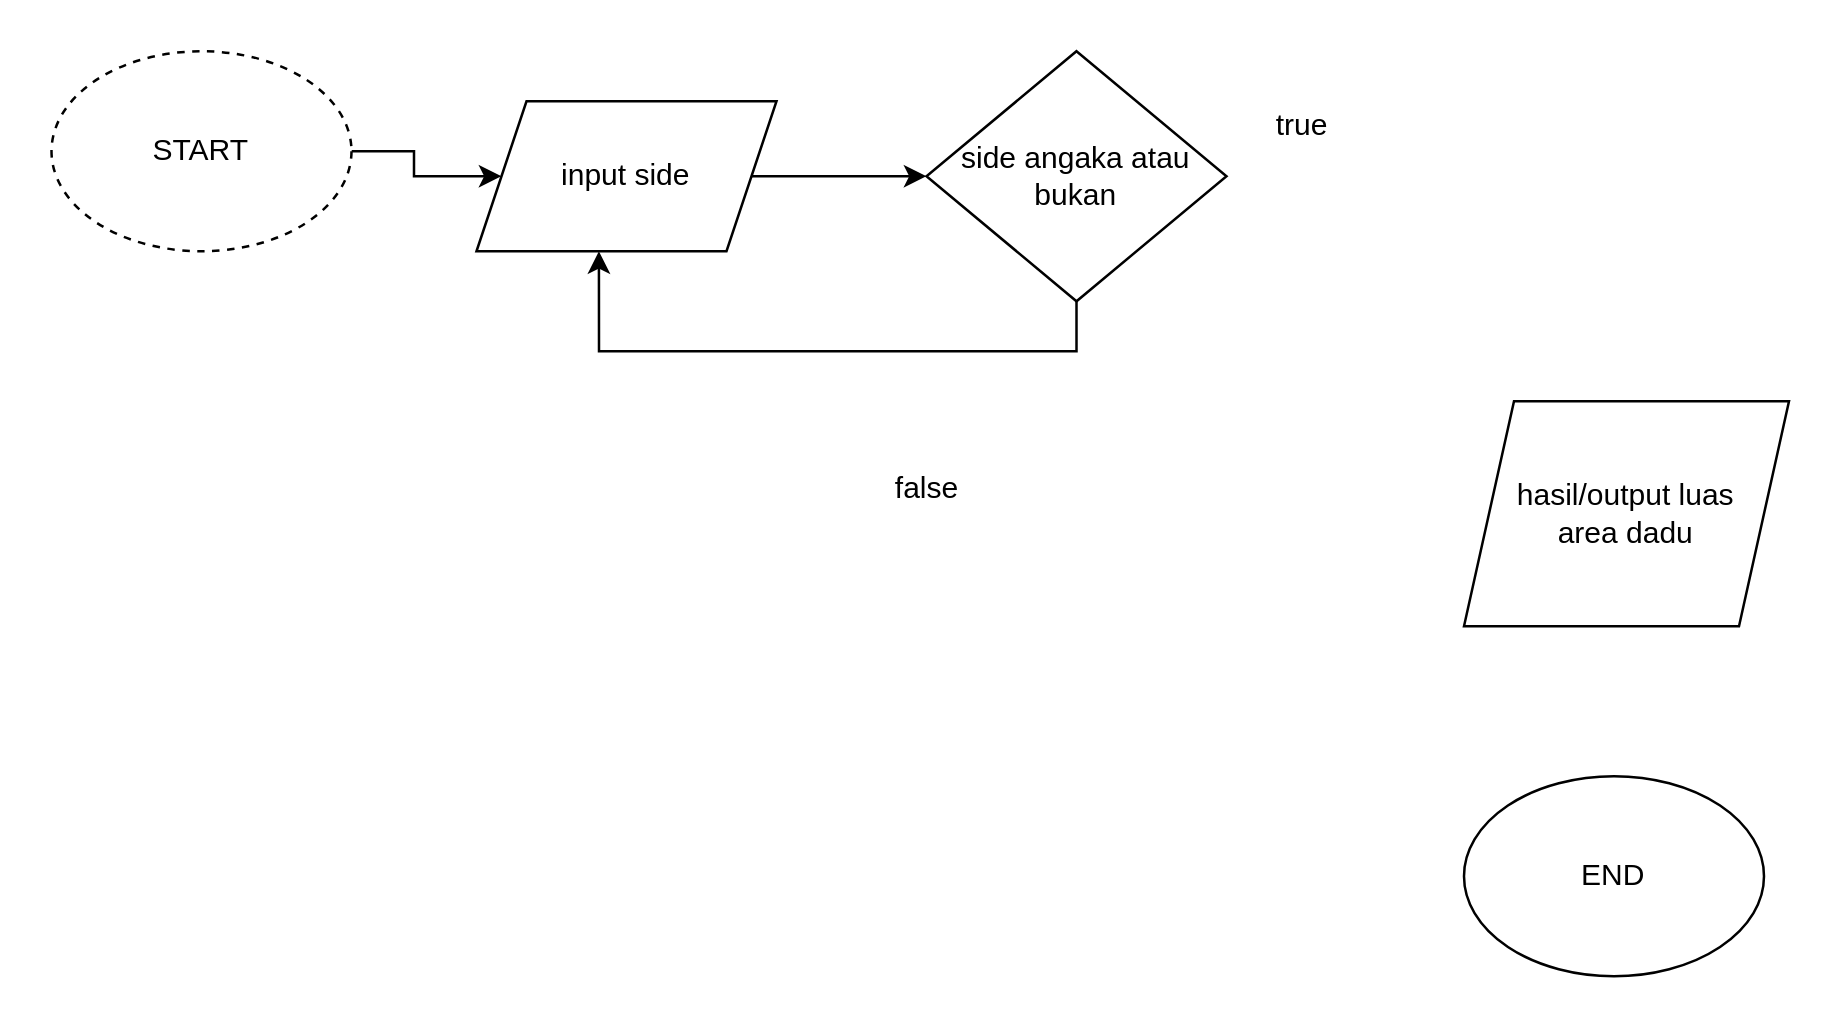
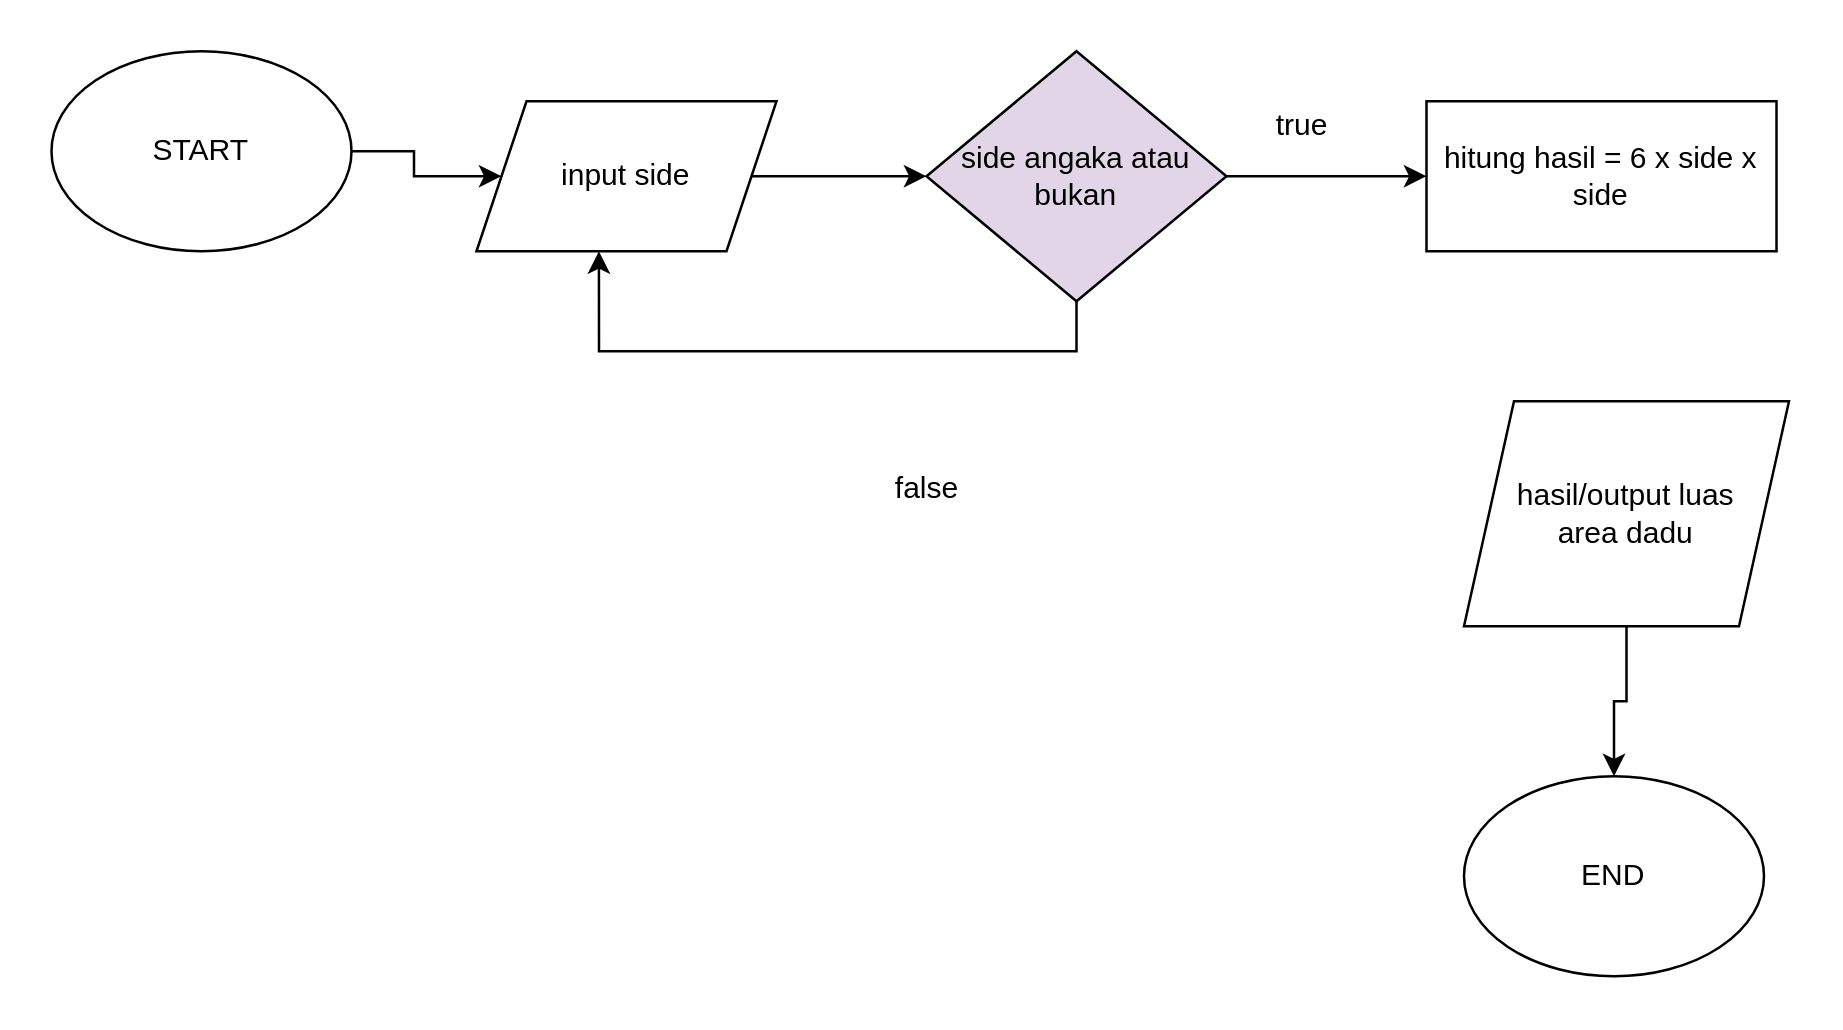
node "START": style dashed -> solid
node "side angaka atau bukan": fillcolor #ffffff -> #e1d5e7
edge "side angaka atau bukan" -> "hitung hasil = 6 x side x side": added
node "hitung hasil = 6 x side x side": added
edge "hasil/output luas area dadu" -> "END": added
